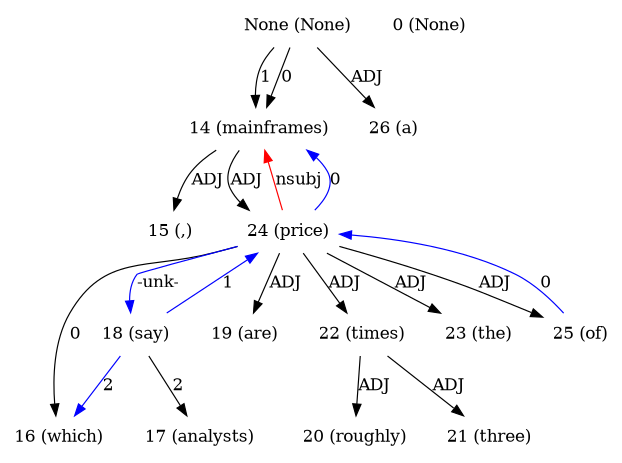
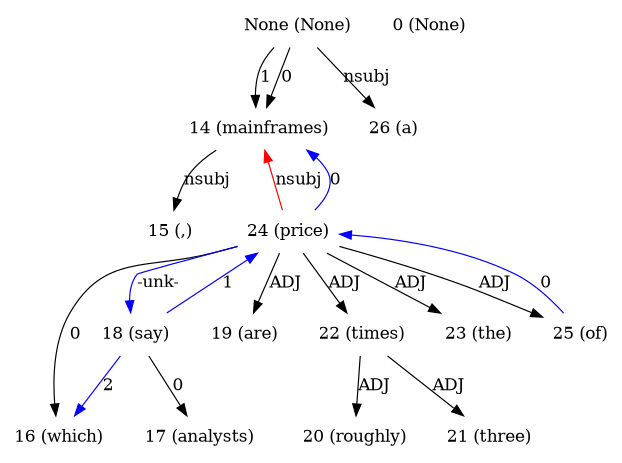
edge "None (None)" -> "26 (a)": label "ADJ" -> "nsubj"
edge "14 (mainframes)" -> "24 (price)": removed, label "ADJ"
edge "14 (mainframes)" -> "15 (,)": label "ADJ" -> "nsubj"
edge "18 (say)" -> "17 (analysts)": label "2" -> "0"
